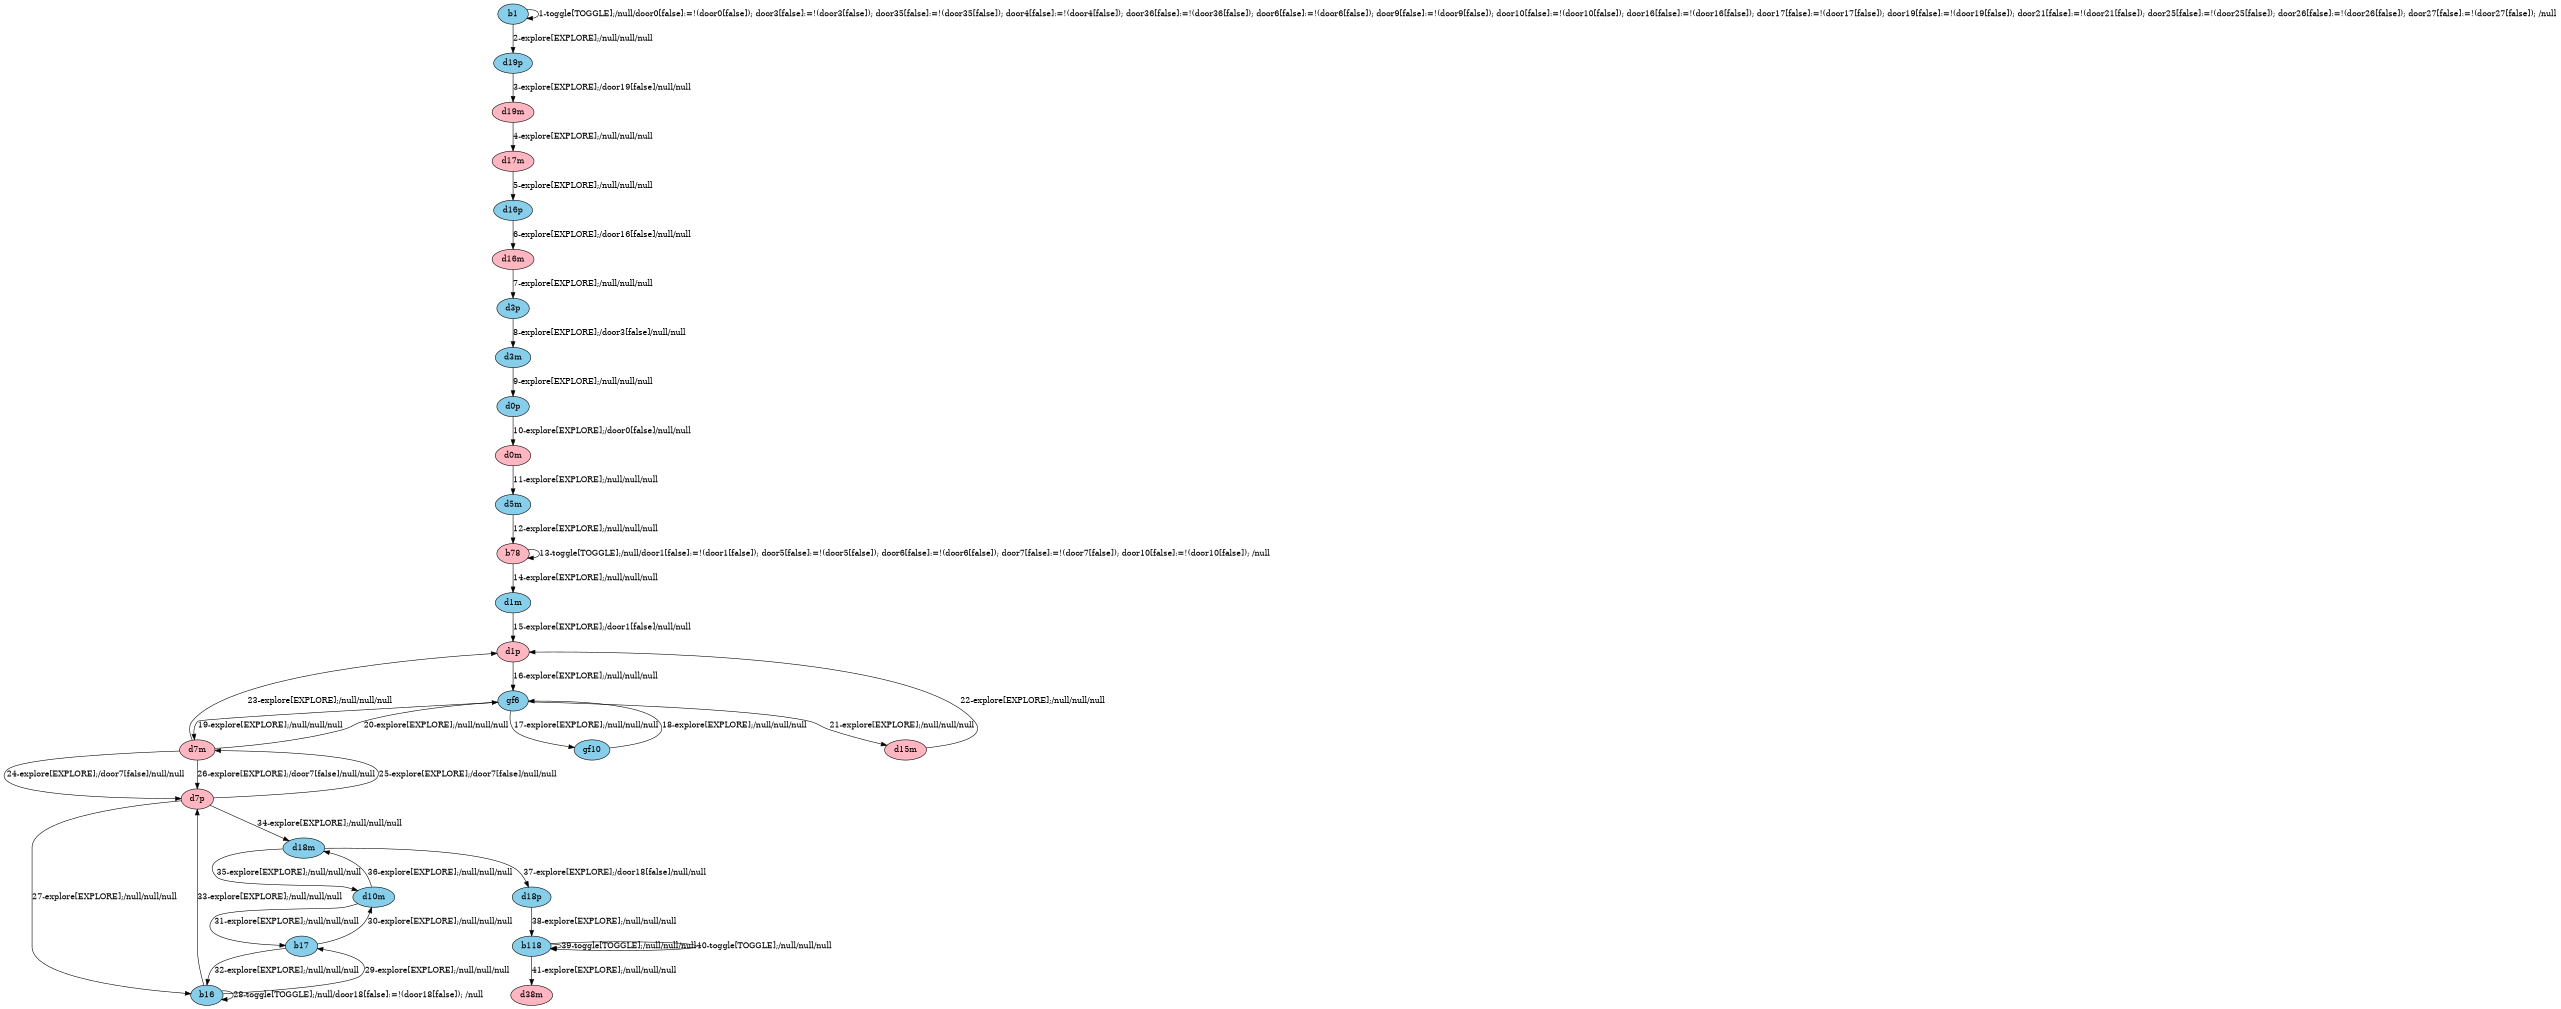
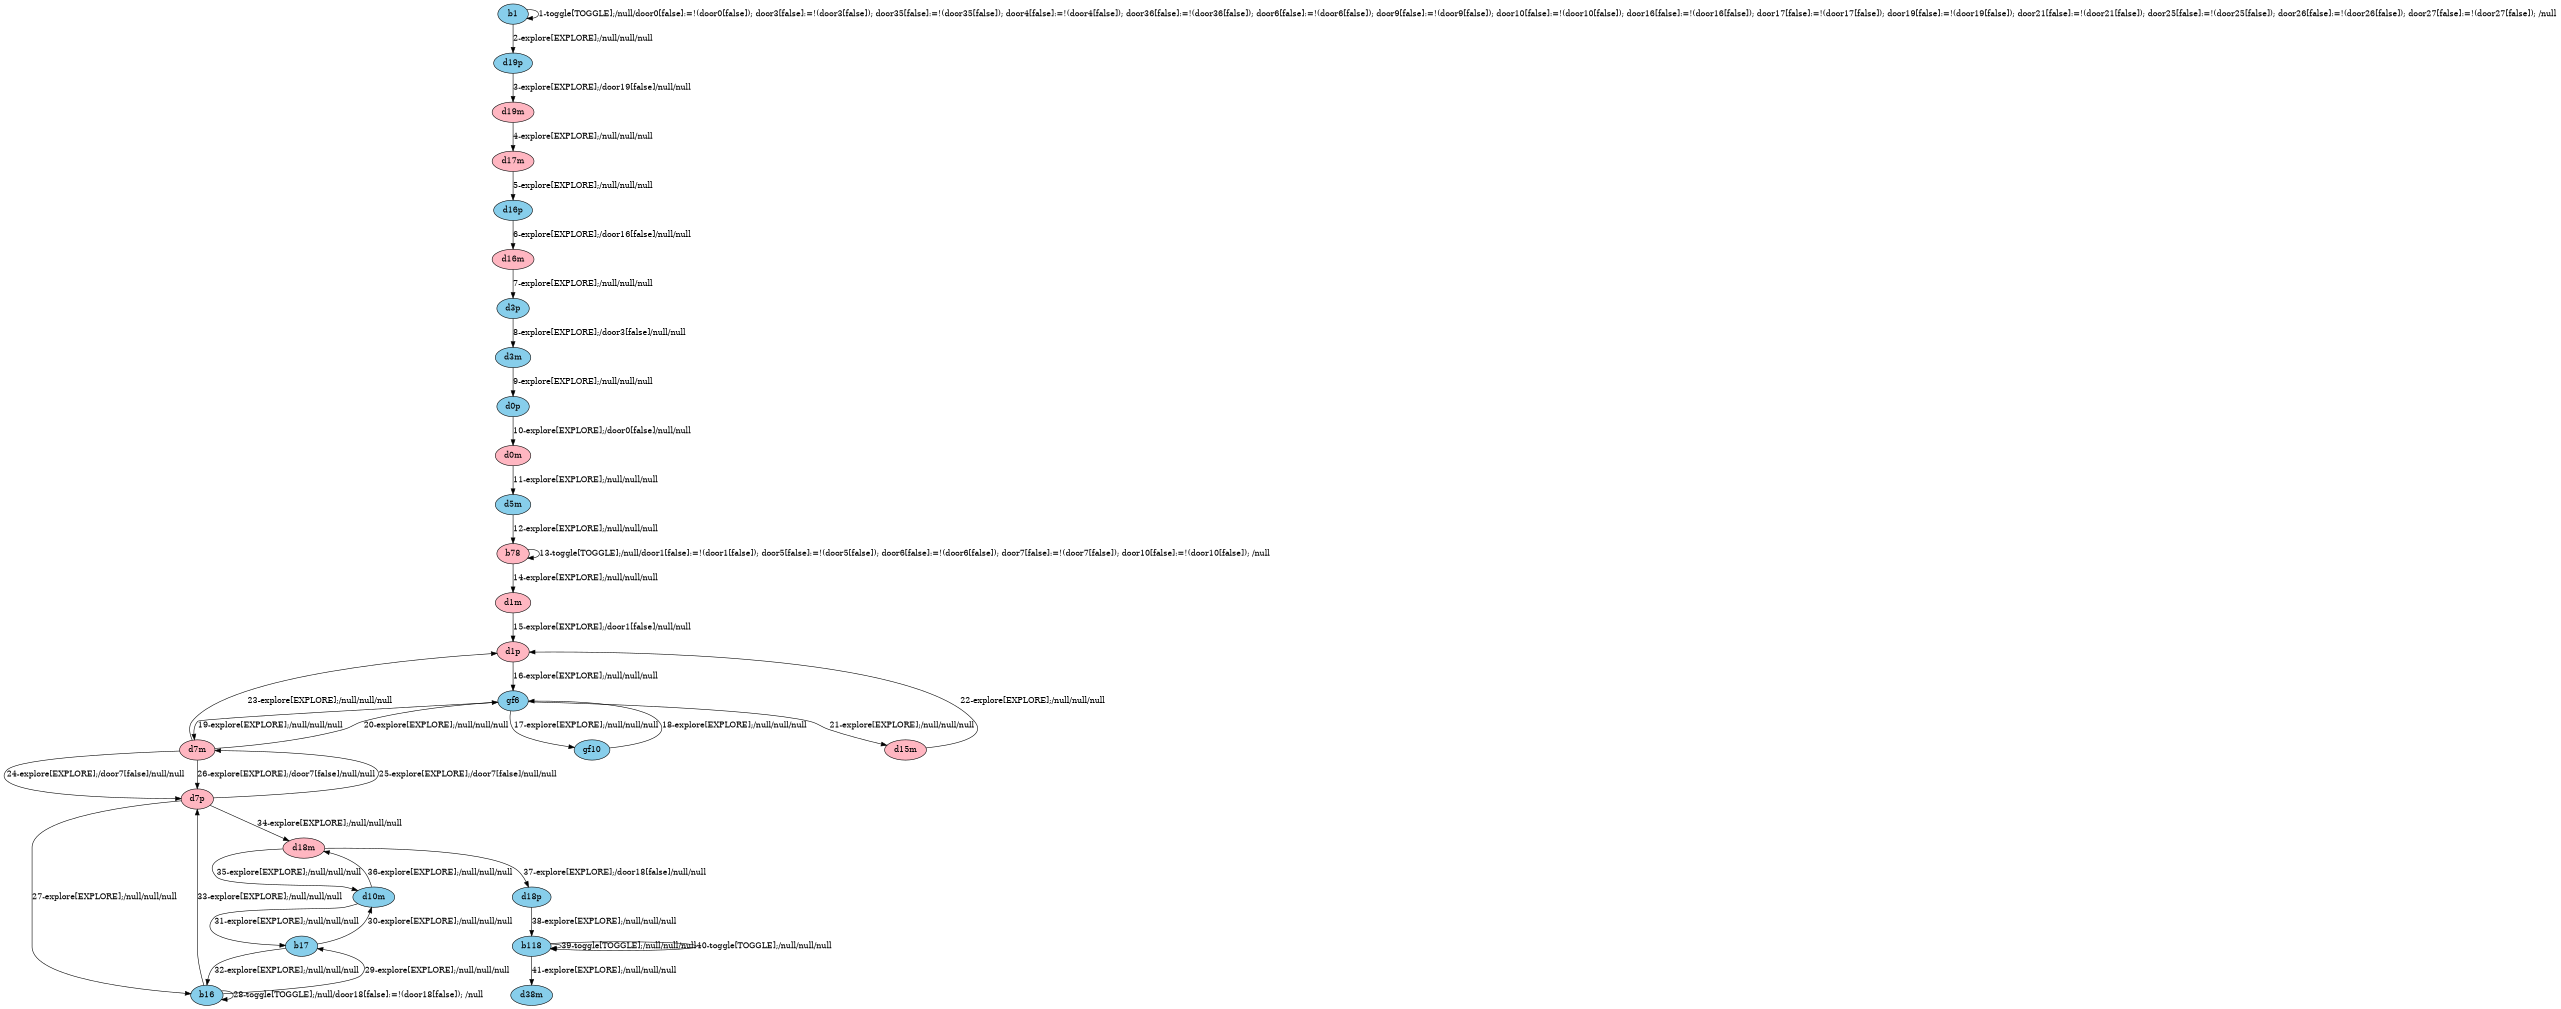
node "d1m": fillcolor skyblue -> lightpink
node "d18m": fillcolor skyblue -> lightpink
node "d38m": fillcolor lightpink -> skyblue
